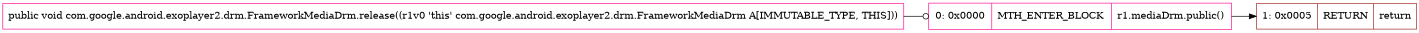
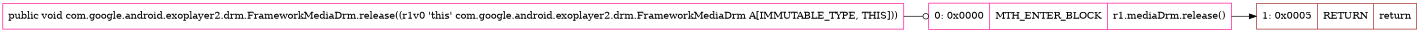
node "0: 0x0000": text "r1.mediaDrm.public()" -> "r1.mediaDrm.release()"
